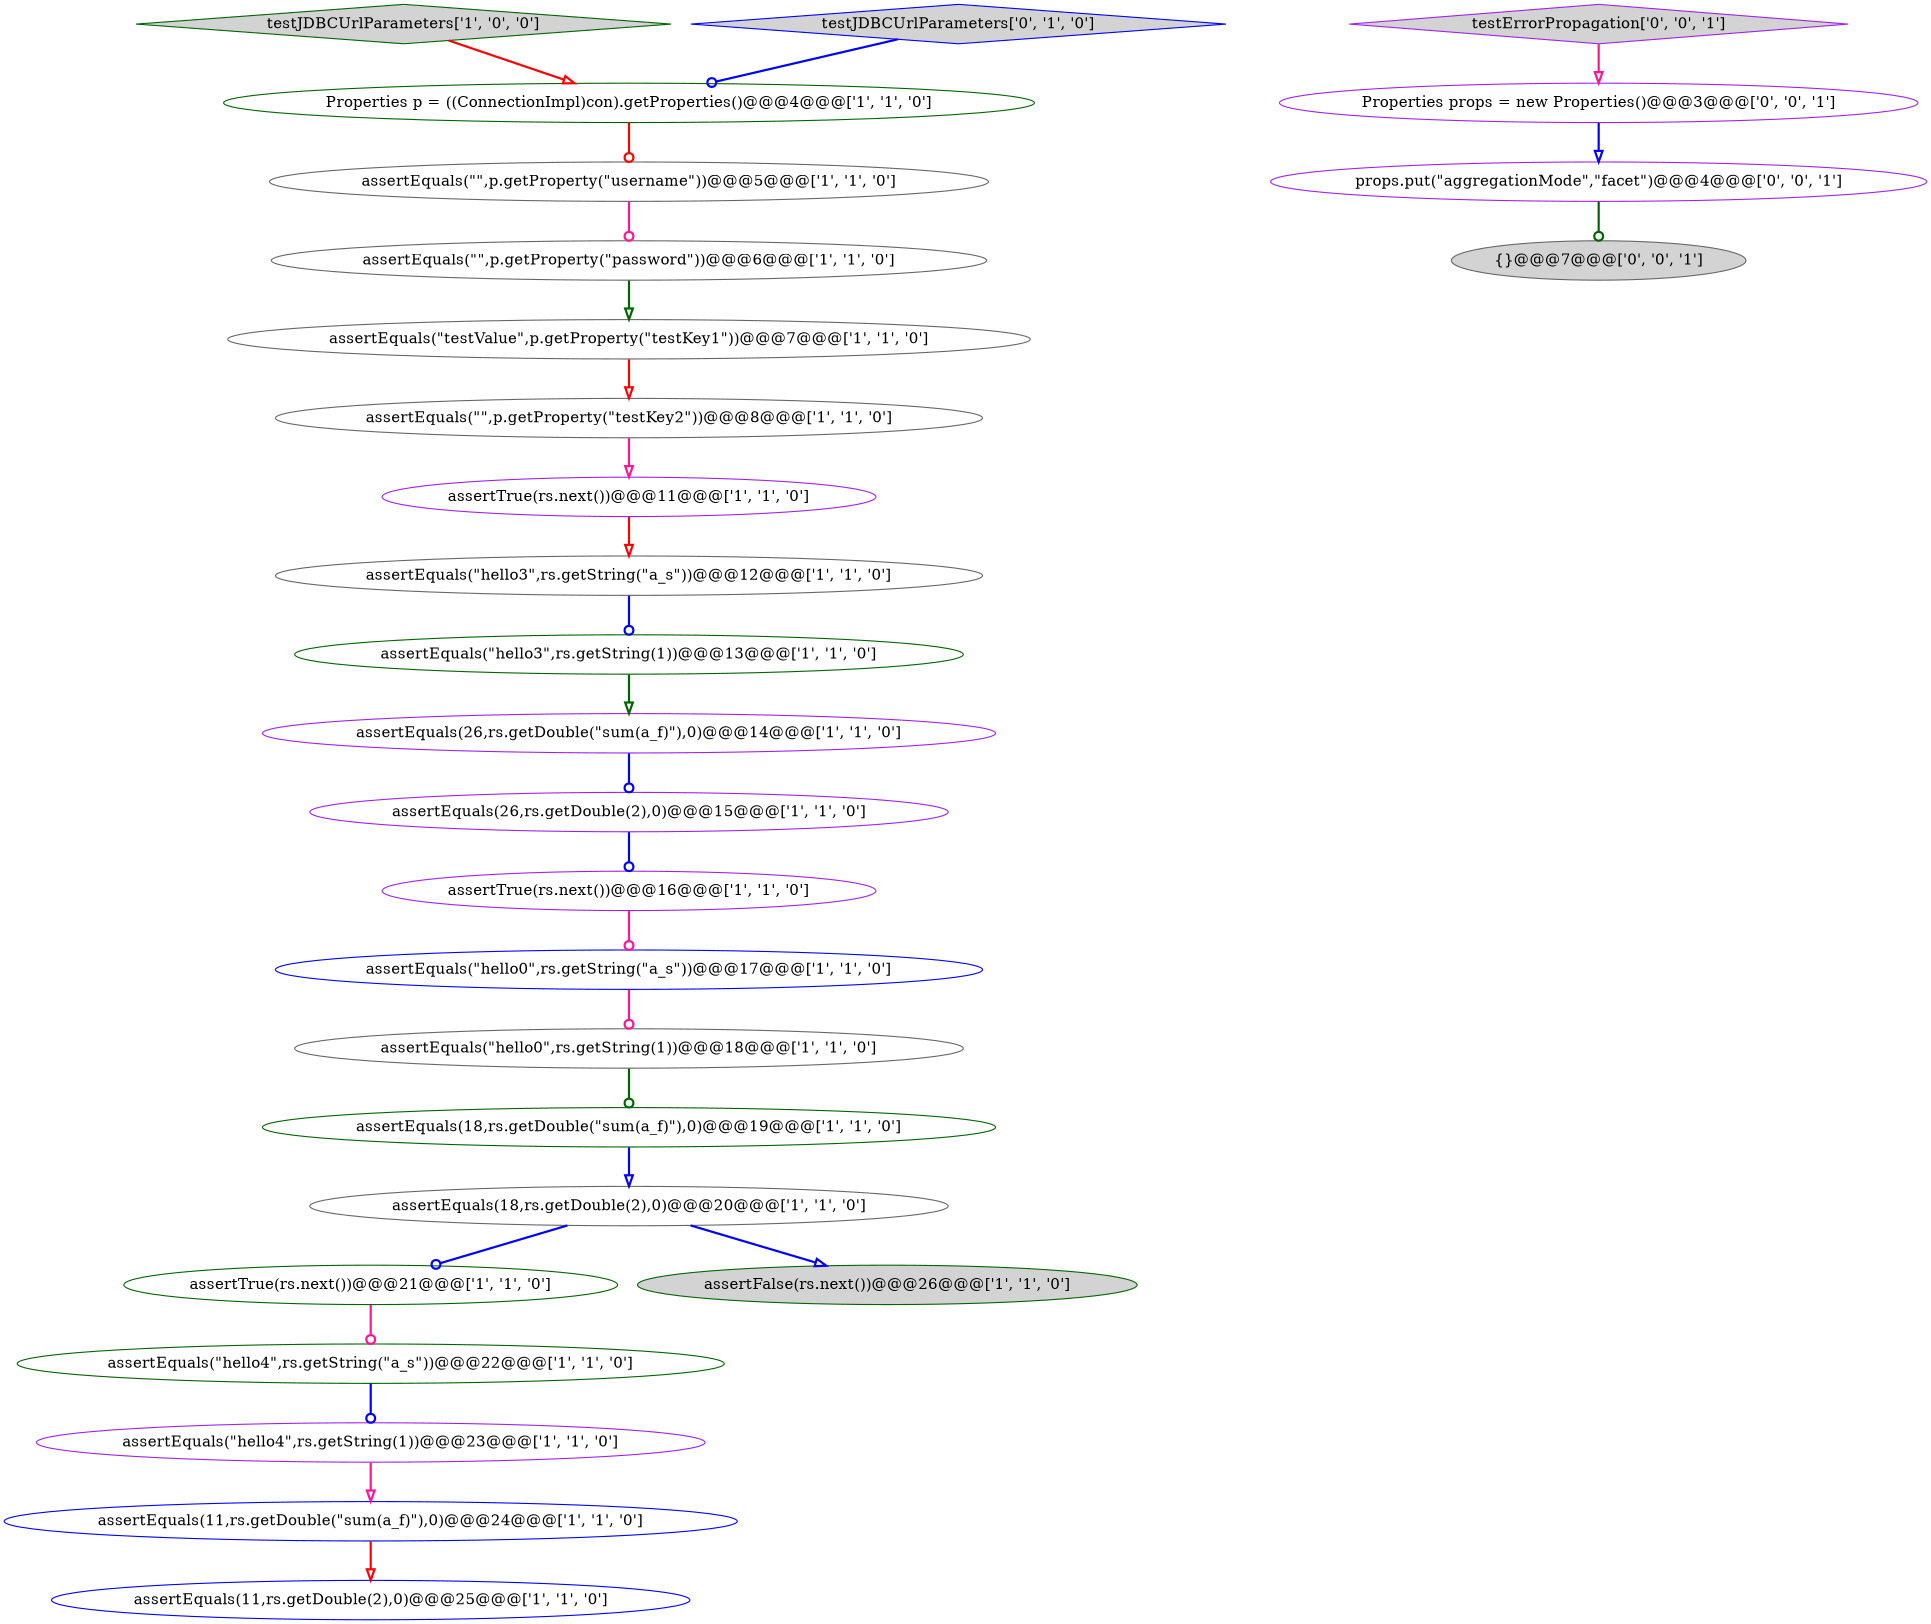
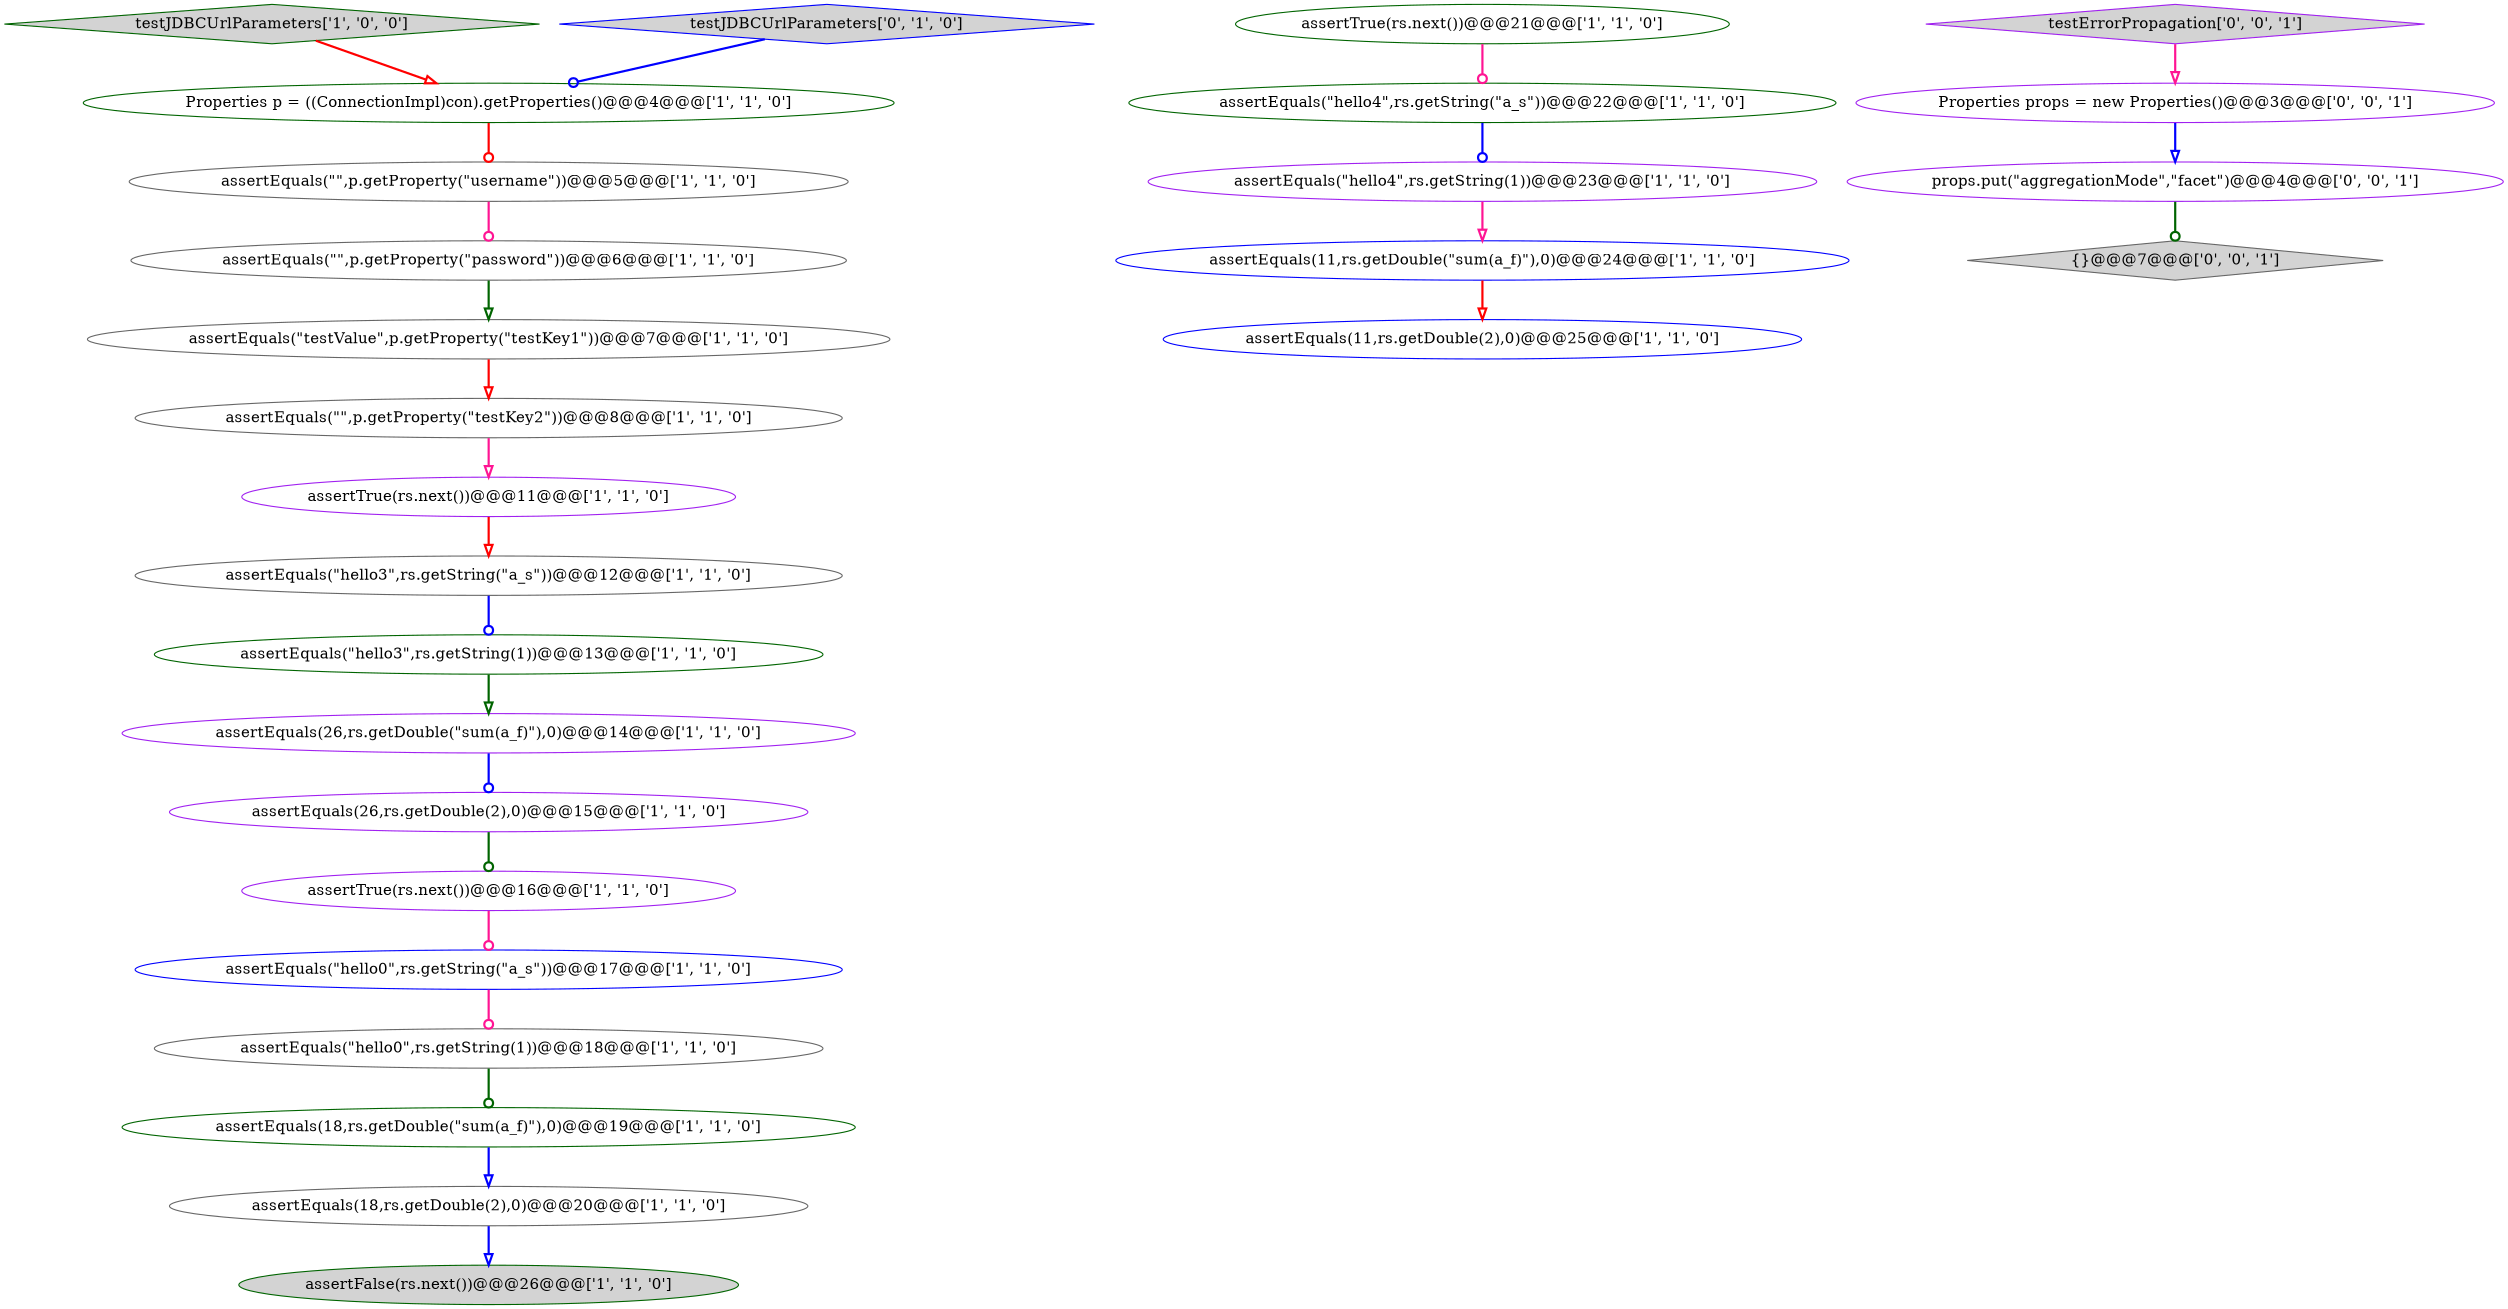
node "{}@@@7@@@['0', '0', '1']": shape ellipse -> diamond
edge "assertEquals(26,rs.getDouble(2),0)@@@15@@@['1', '1', '0']" -> "assertTrue(rs.next())@@@16@@@['1', '1', '0']": color blue -> darkgreen
edge "assertEquals(18,rs.getDouble(2),0)@@@20@@@['1', '1', '0']" -> "assertTrue(rs.next())@@@21@@@['1', '1', '0']": removed
